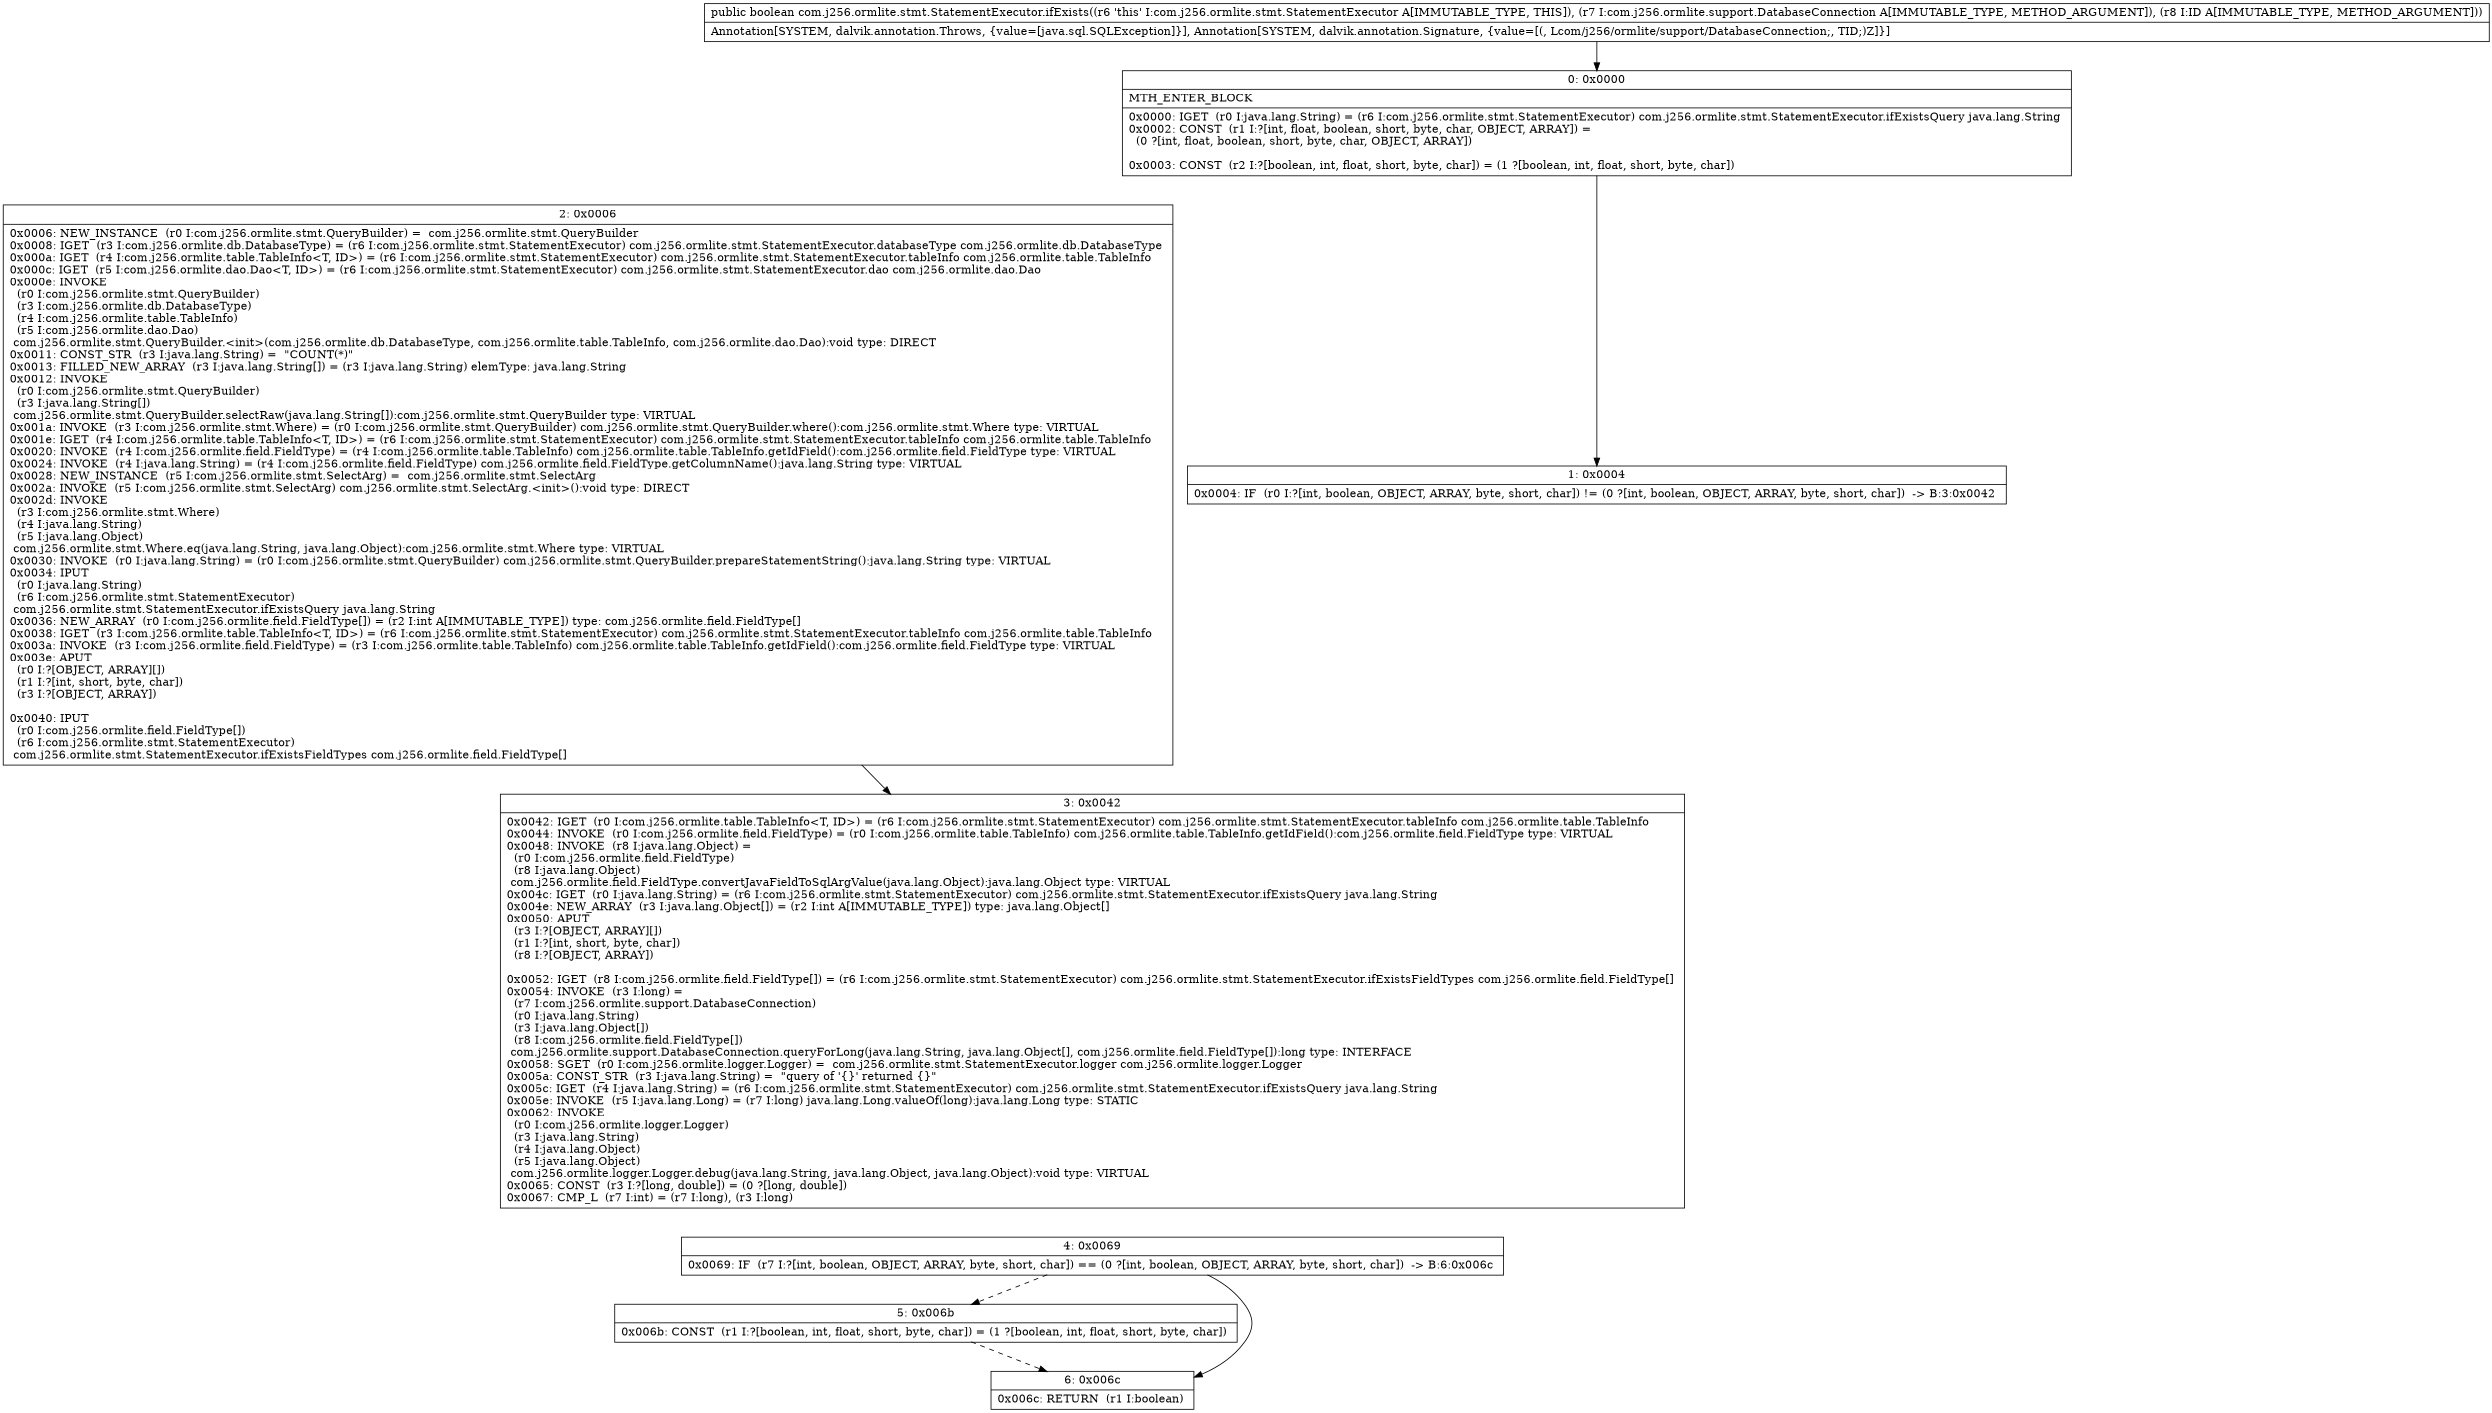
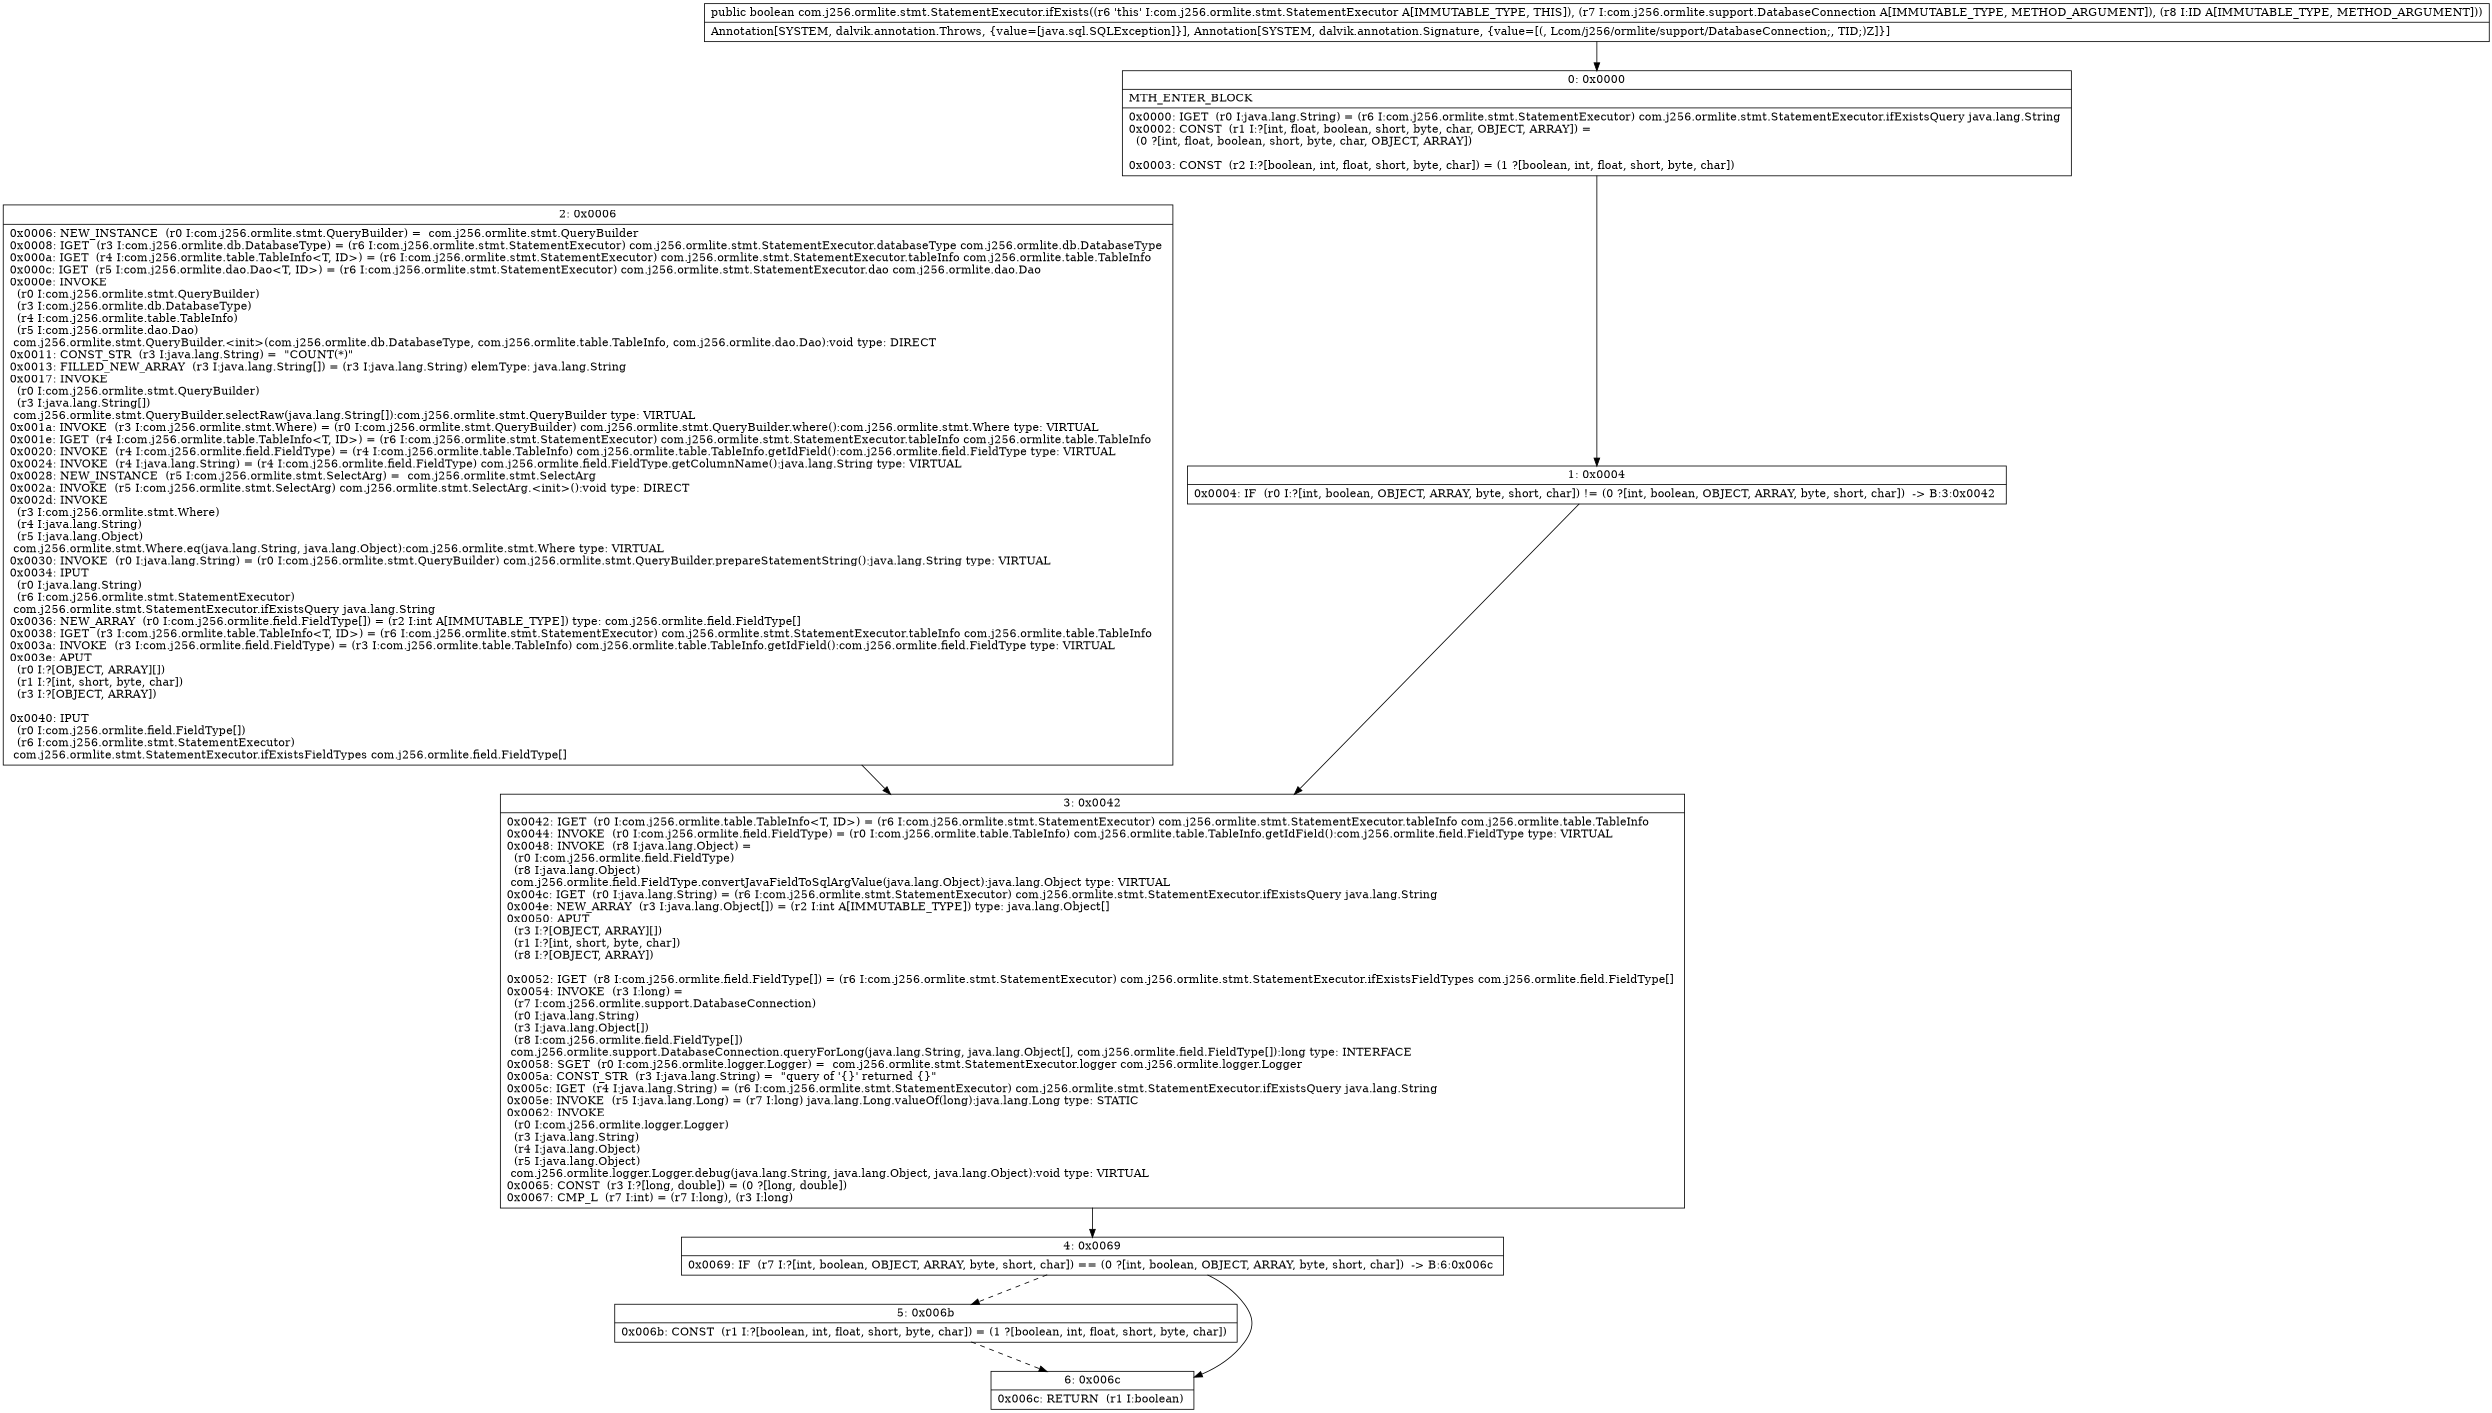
node "2: 0x0006": text "0x0012: INVOKE" -> "0x0017: INVOKE"
edge "1: 0x0004" -> "3: 0x0042": added
edge "3: 0x0042" -> "4: 0x0069": added
